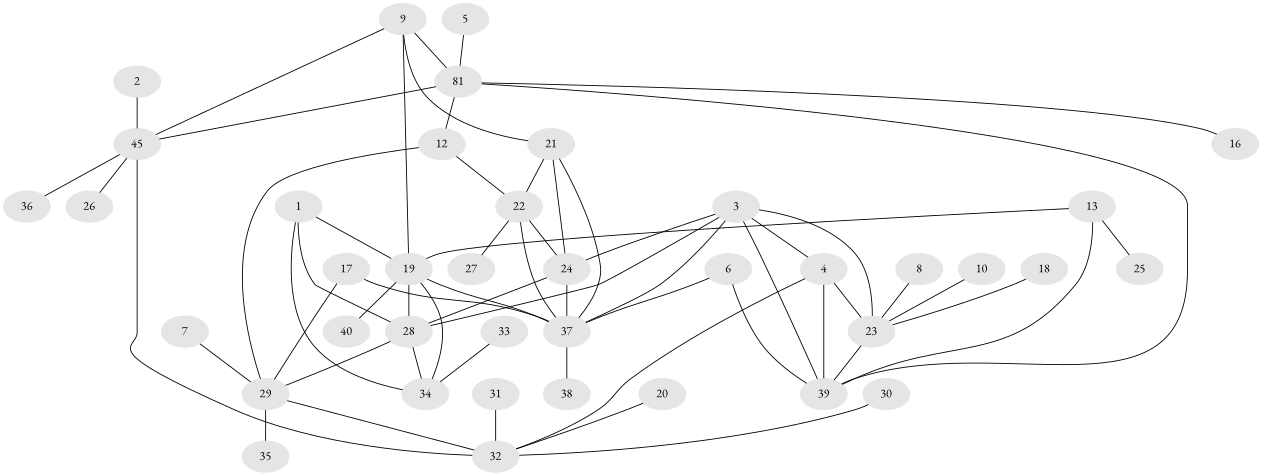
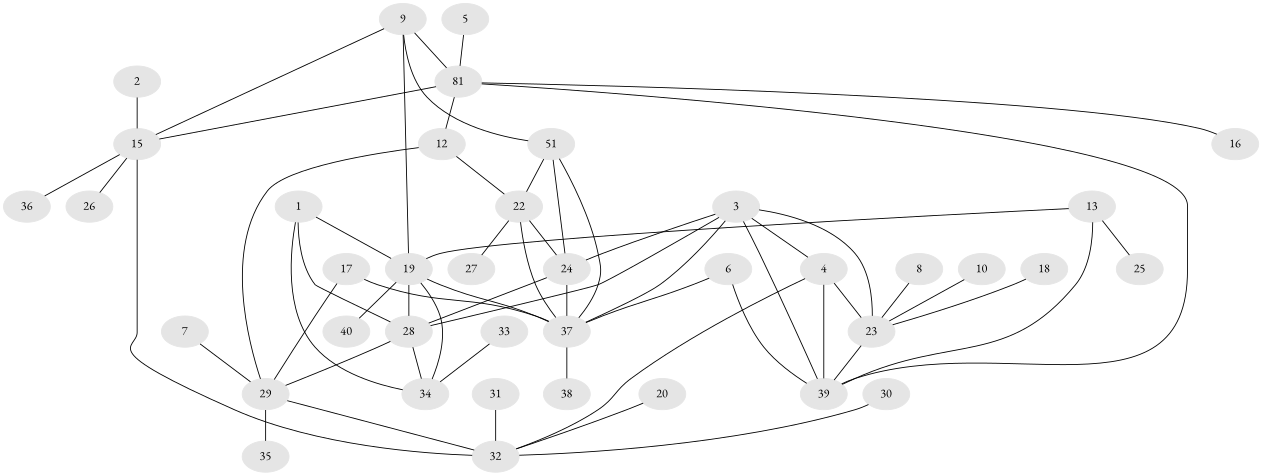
node "45": label "45" -> "15"
node "21": label "21" -> "51"
